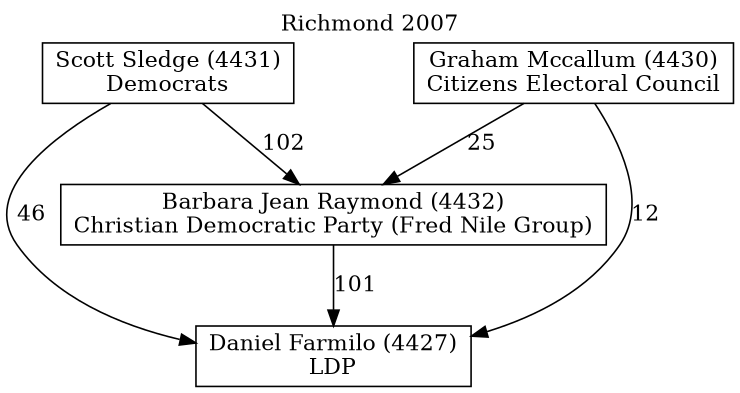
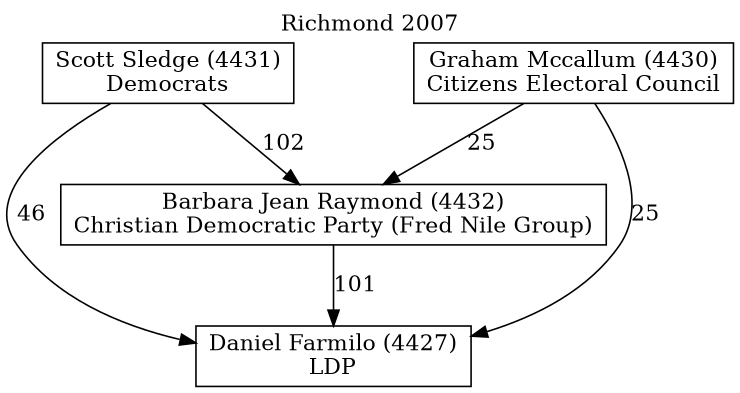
edge "Graham Mccallum (4430) Citizens Electoral Council" -> "Daniel Farmilo (4427) LDP": label "12" -> "25"
